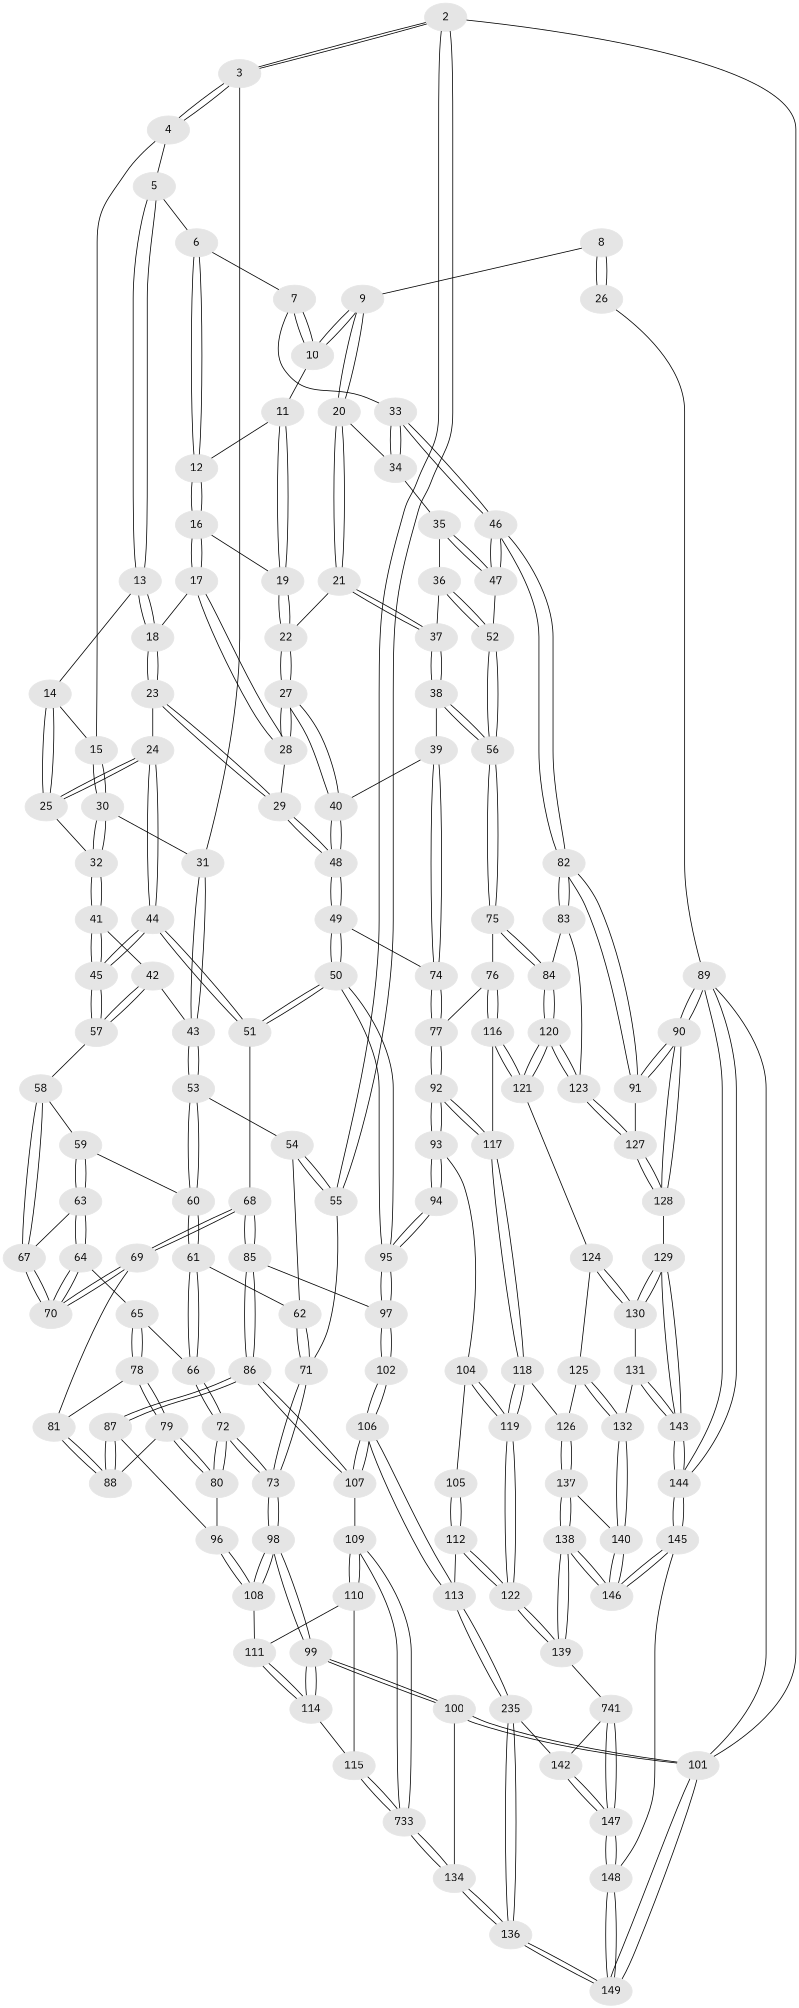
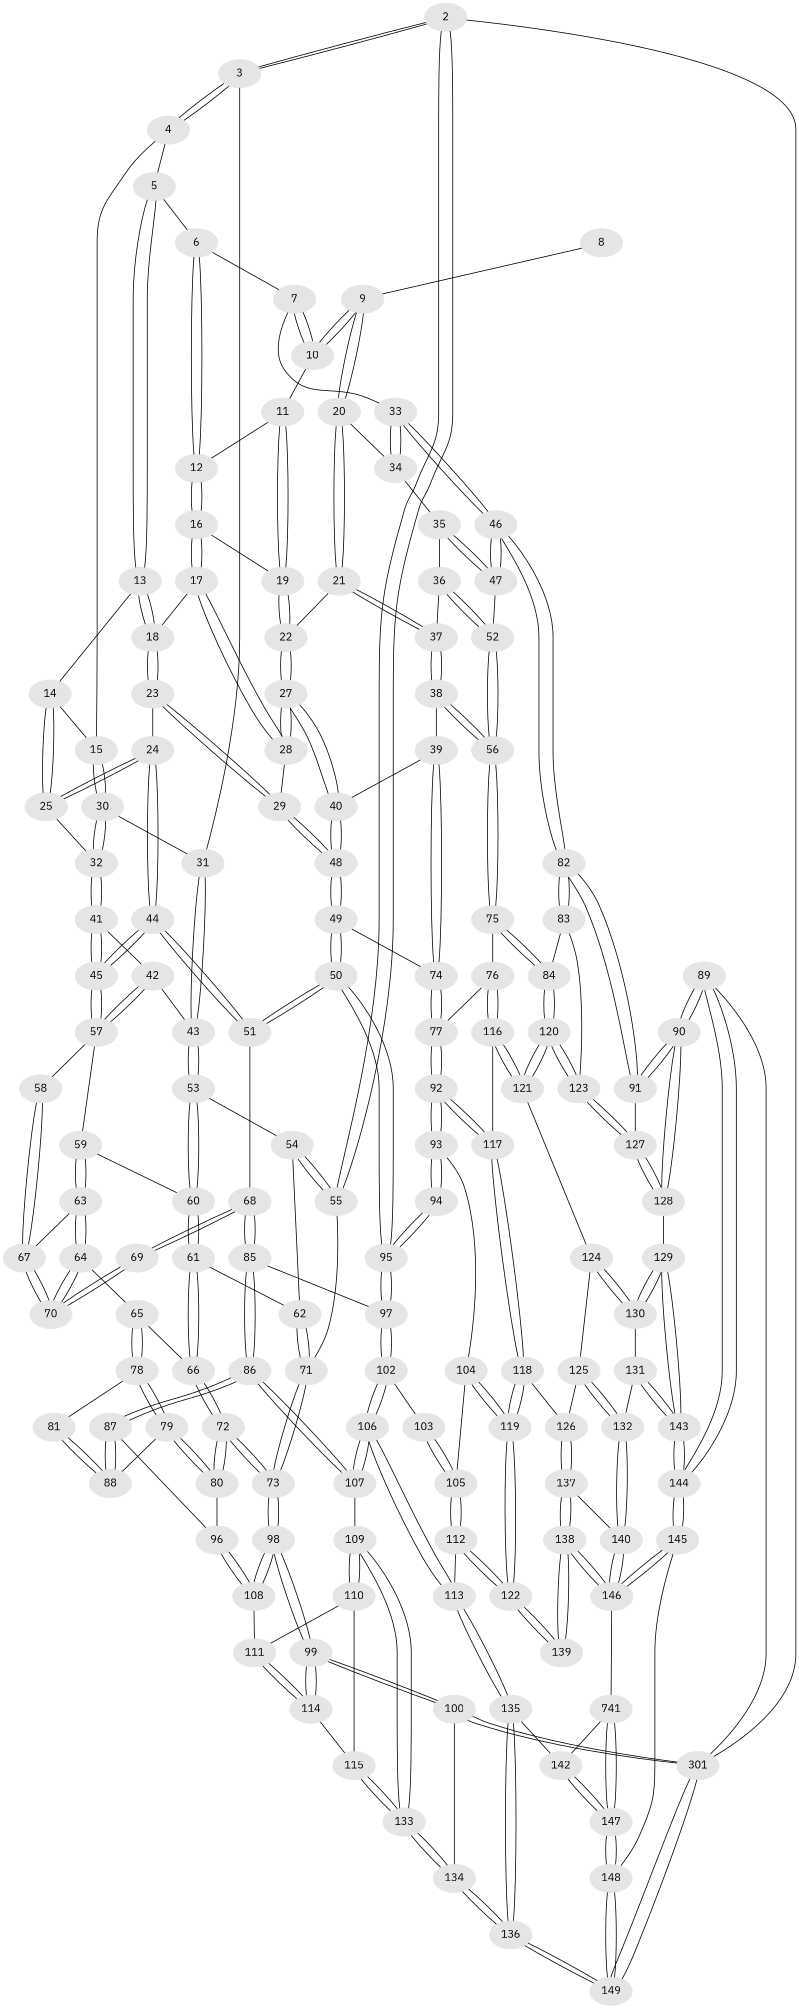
node "26": removed
edge "58" -- "59": now "57" -- "59"
edge "69" -- "81": removed
node "103": added
edge "139" -- "741": now "146" -- "741"
node "235": label "235" -> "135"
node "101": label "101" -> "301"
node "733": label "733" -> "133"
